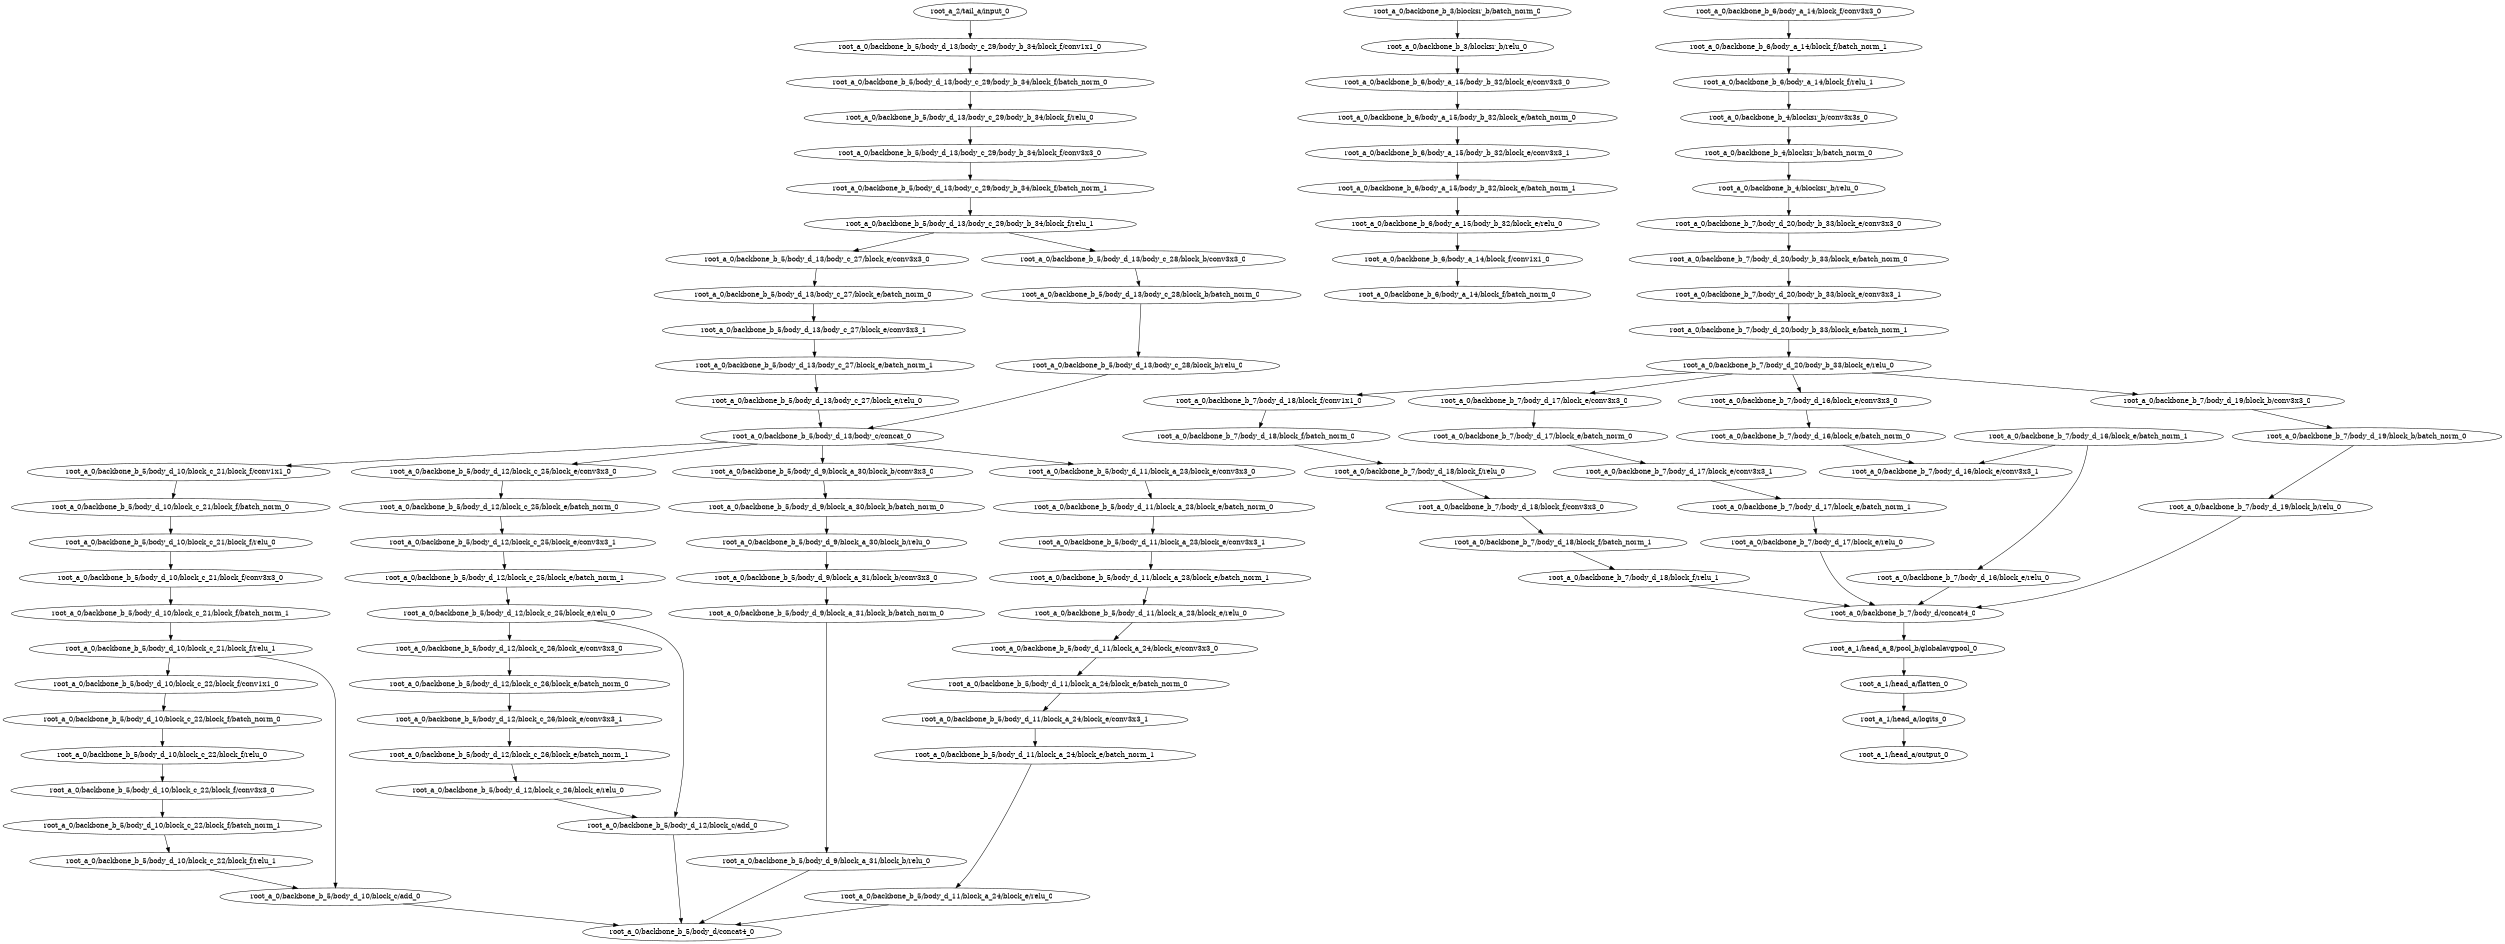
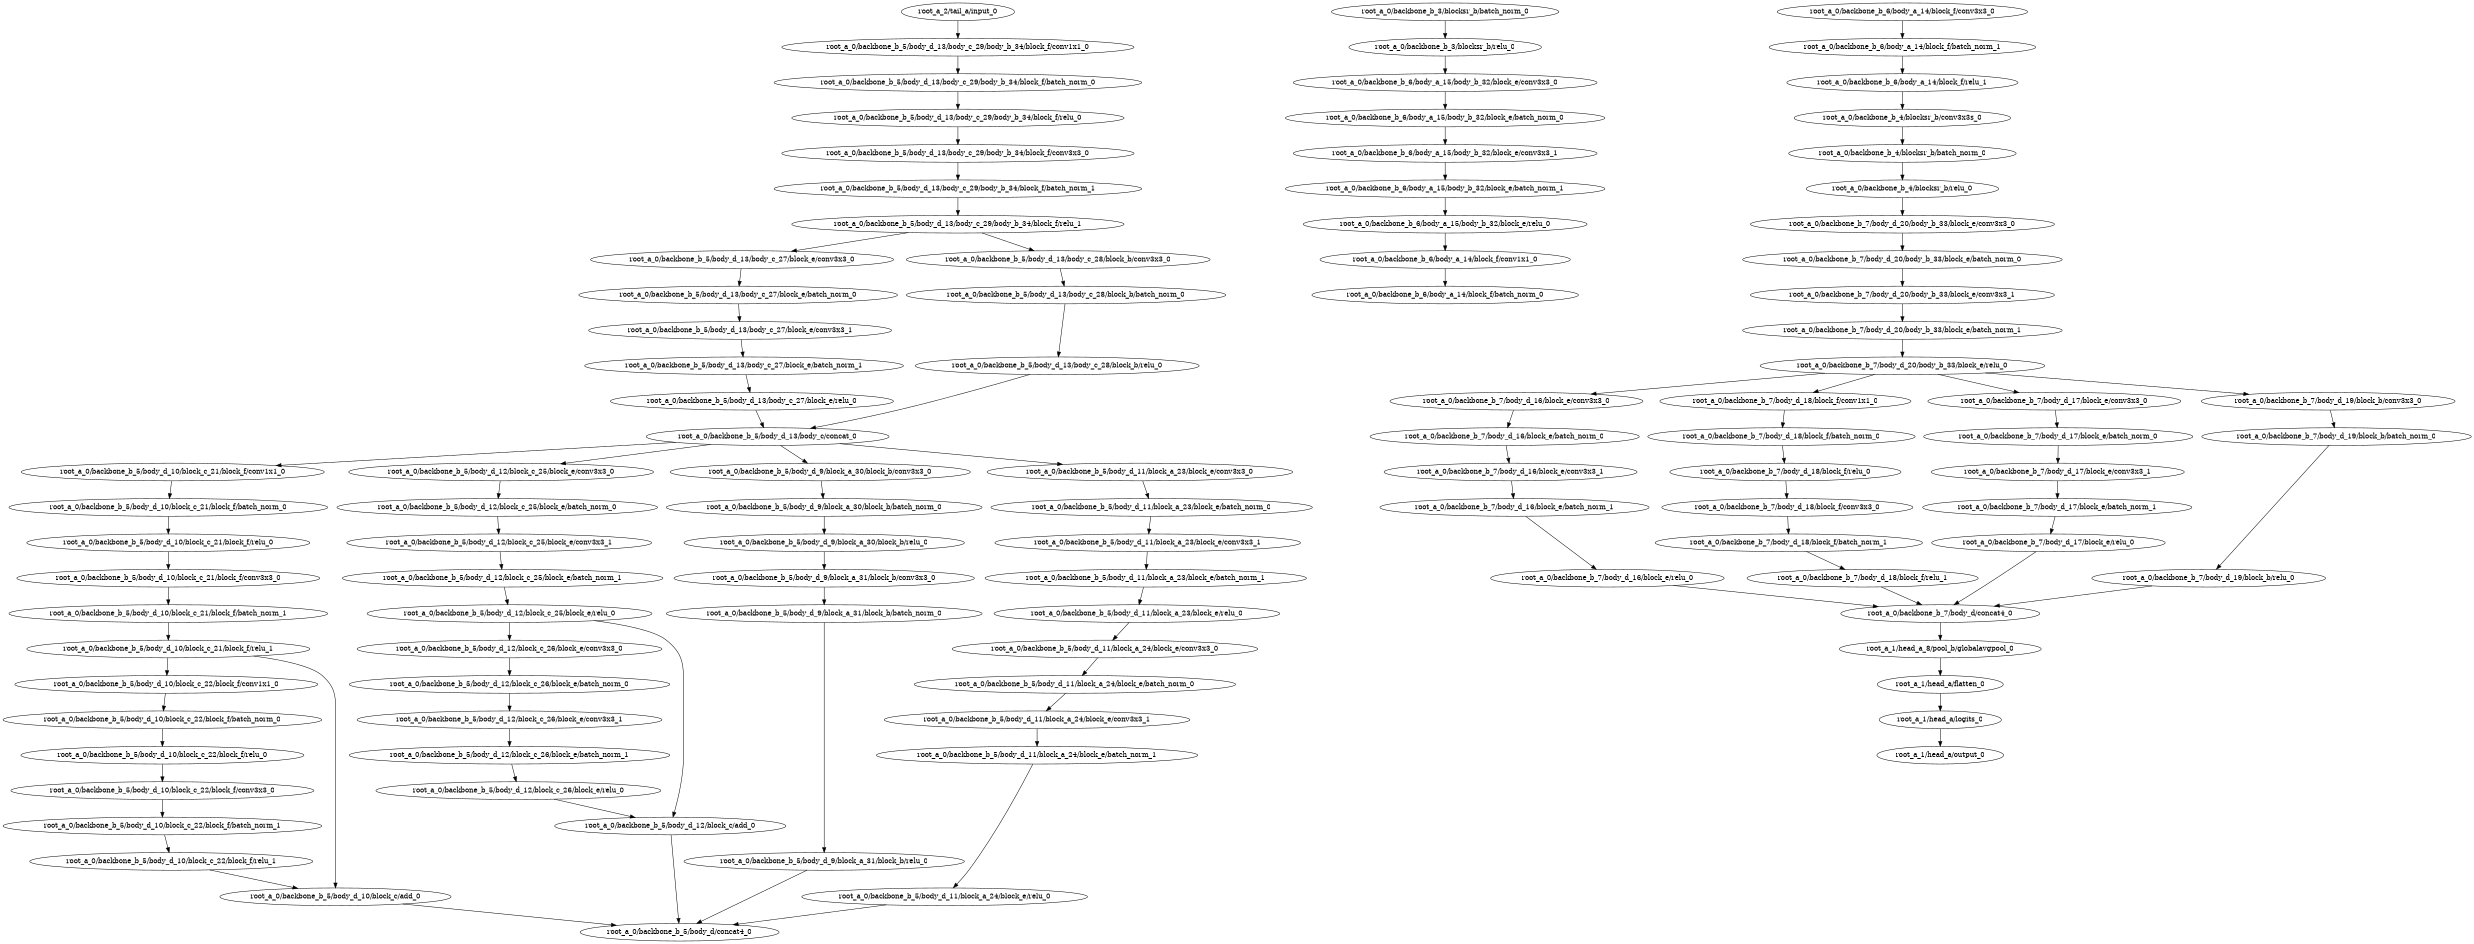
edge "root_a_0/backbone_b_7/body_d_16/block_e/batch_norm_1" -> "root_a_0/backbone_b_7/body_d_16/block_e/conv3x3_1": reversed
